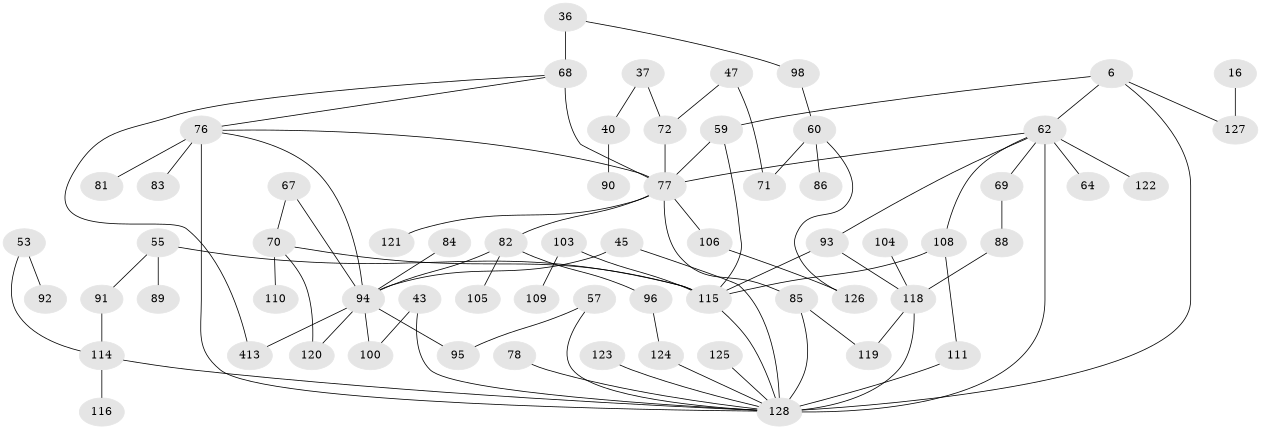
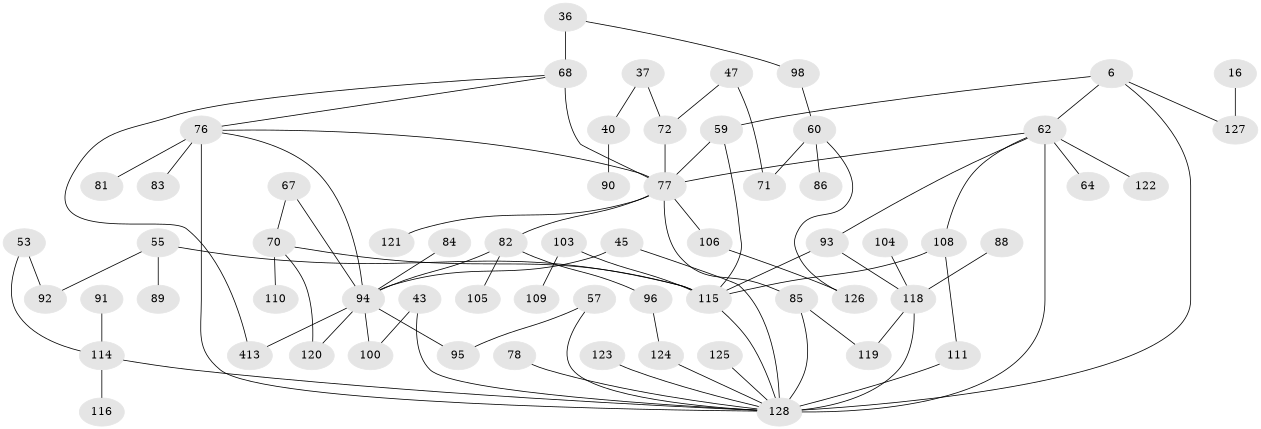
node "69": removed
edge "55" -- "91": now "55" -- "92"
